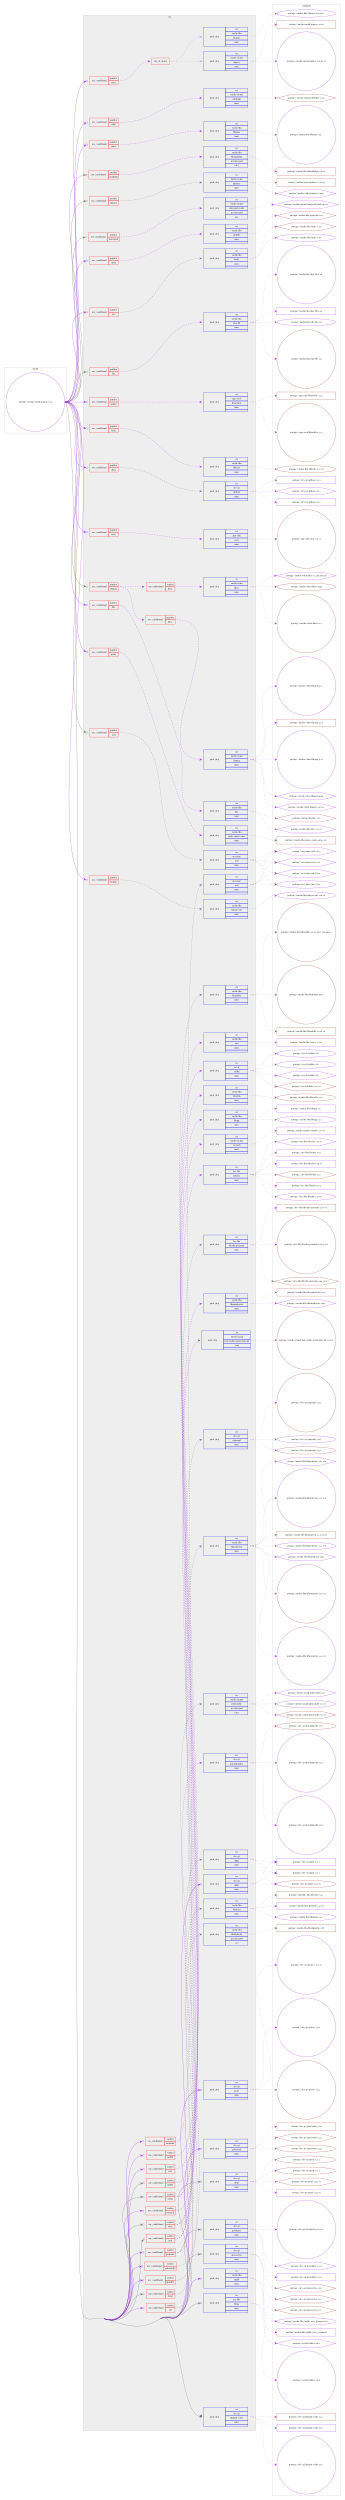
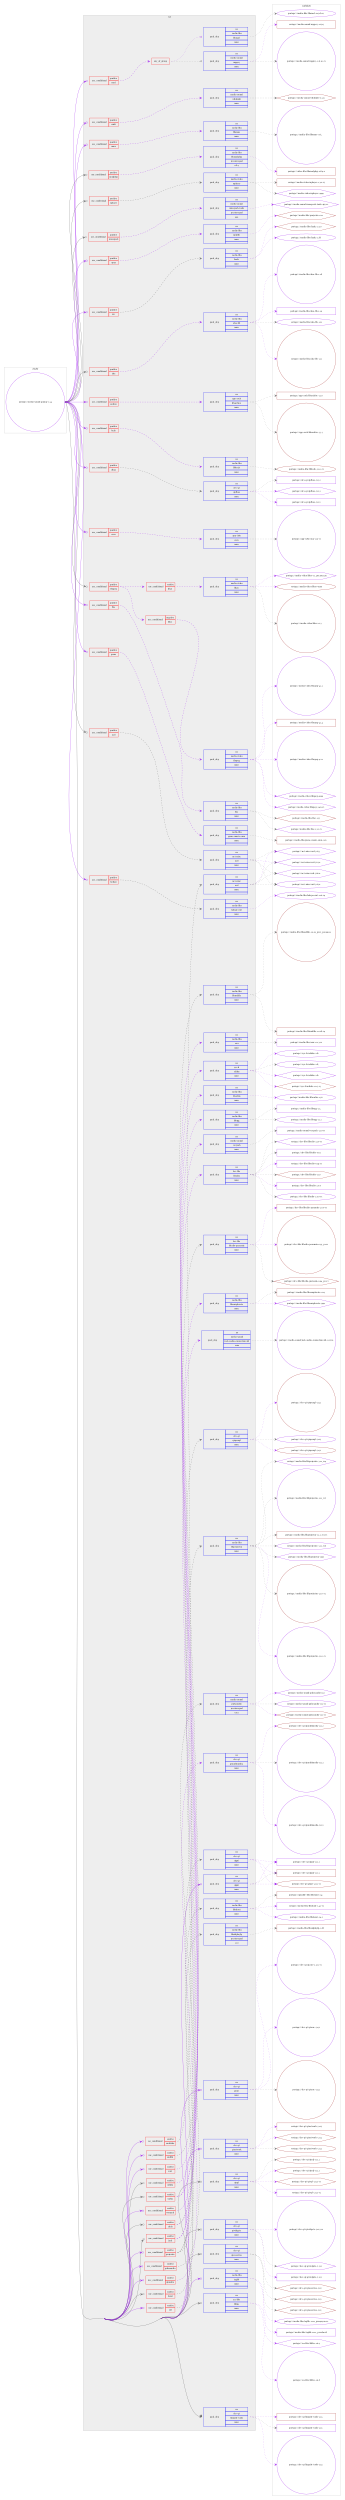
node "portage://media-libs/libmodplug-0.8.9.0": label "portage://media-libs/libmodplug-0.8.9.0" -> "portage://video-libs/libmodplug-0.8.9.0"
node "portage://app-i18n/enca-1.19-r1": color brown -> purple
node "portage://media-libs/libsndfile-9999": removed
node "portage://media-libs/libvorbis-1.3.6": color brown -> purple
node "portage://media-sound/jack-audio-connection-kit-0.125.0": color brown -> purple
